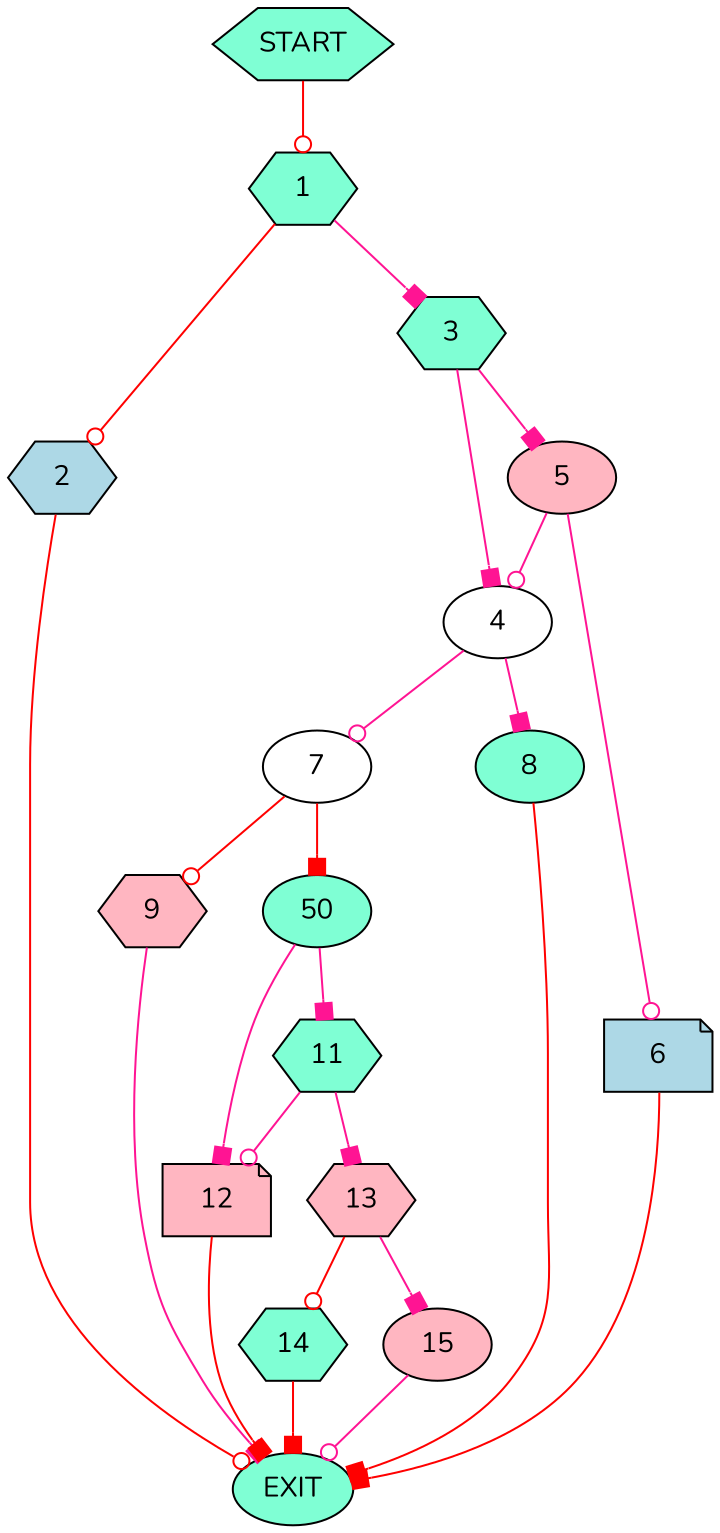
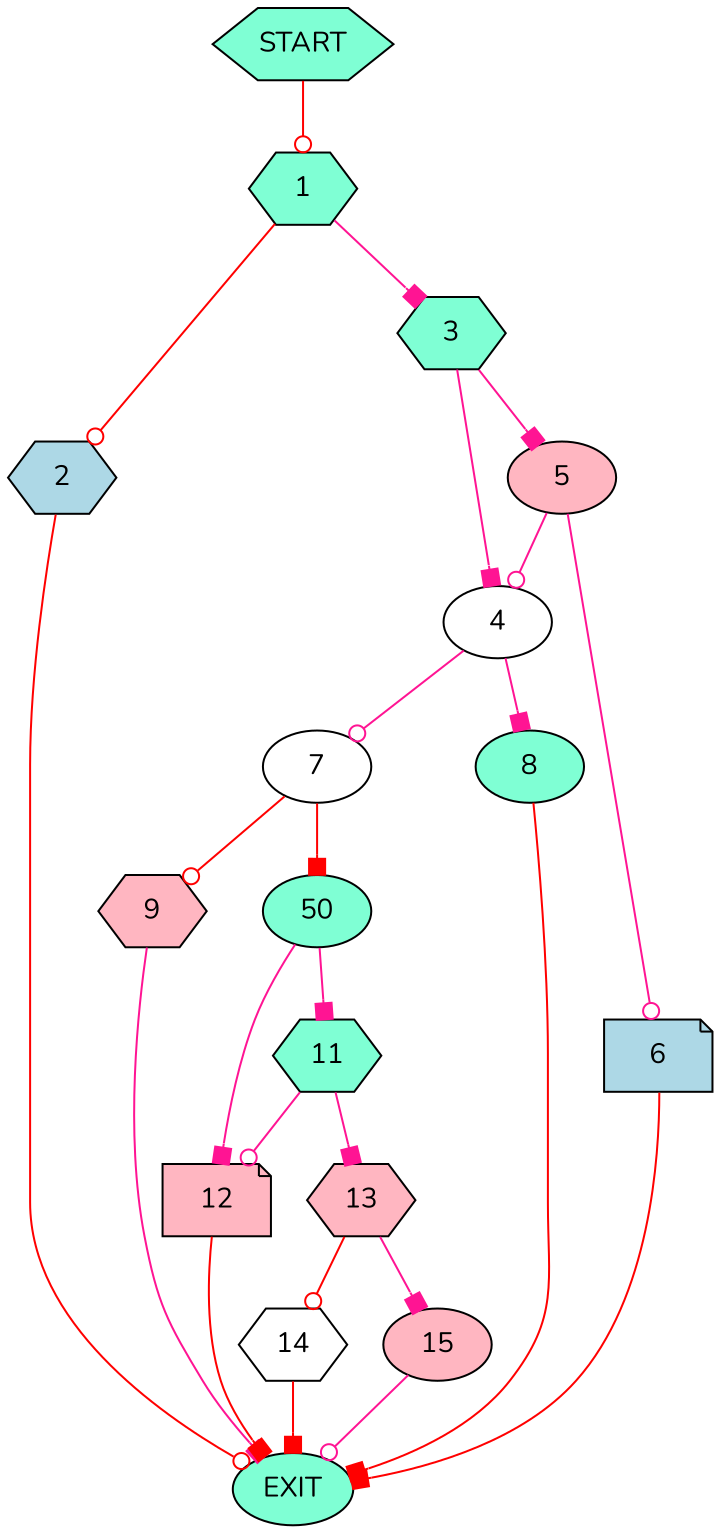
node "14": fillcolor aquamarine -> white
